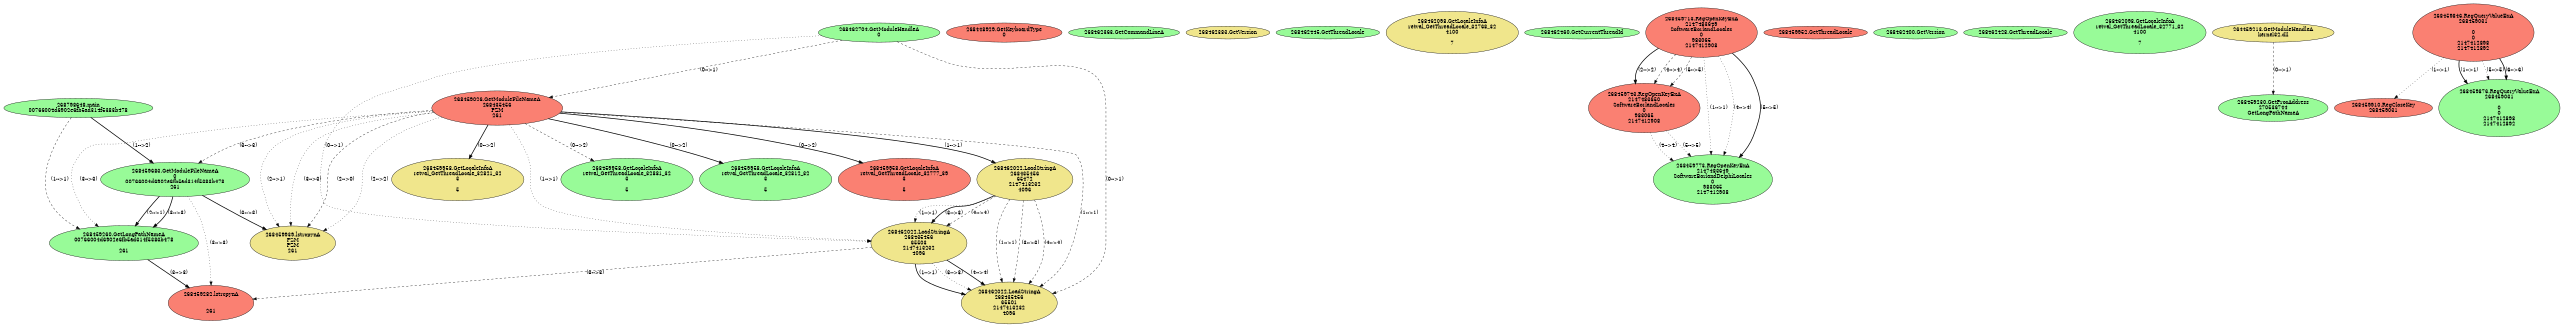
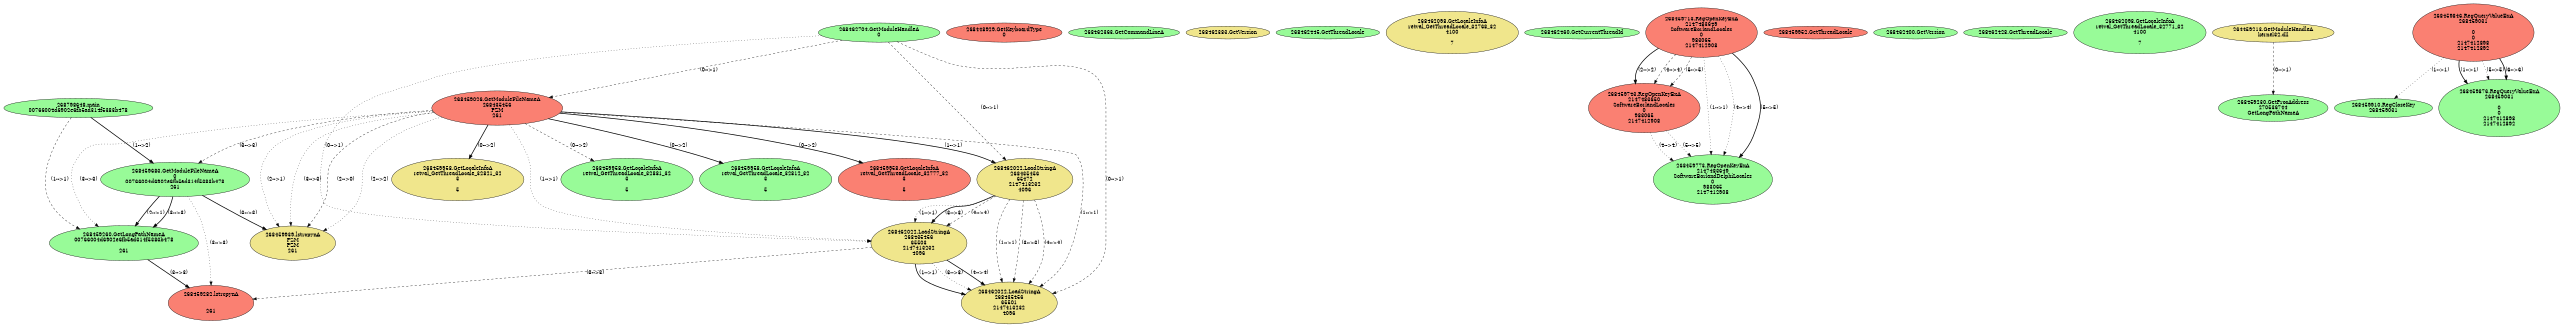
edge "268462704.GetModuleHandleA 0" -> "268462022.LoadStringA 268435456 65472 2147413232 4096": added, label "(0-->1)"
node "268459910.RegCloseKey 268459031": fillcolor salmon -> palegreen
node "268459958.GetLocaleInfoA retval_GetThreadLocale_32777_39 3 5": label "268459958.GetLocaleInfoA retval_GetThreadLocale_32777_39 3 5" -> "268459958.GetLocaleInfoA retval_GetThreadLocale_32777_32 3 5"
